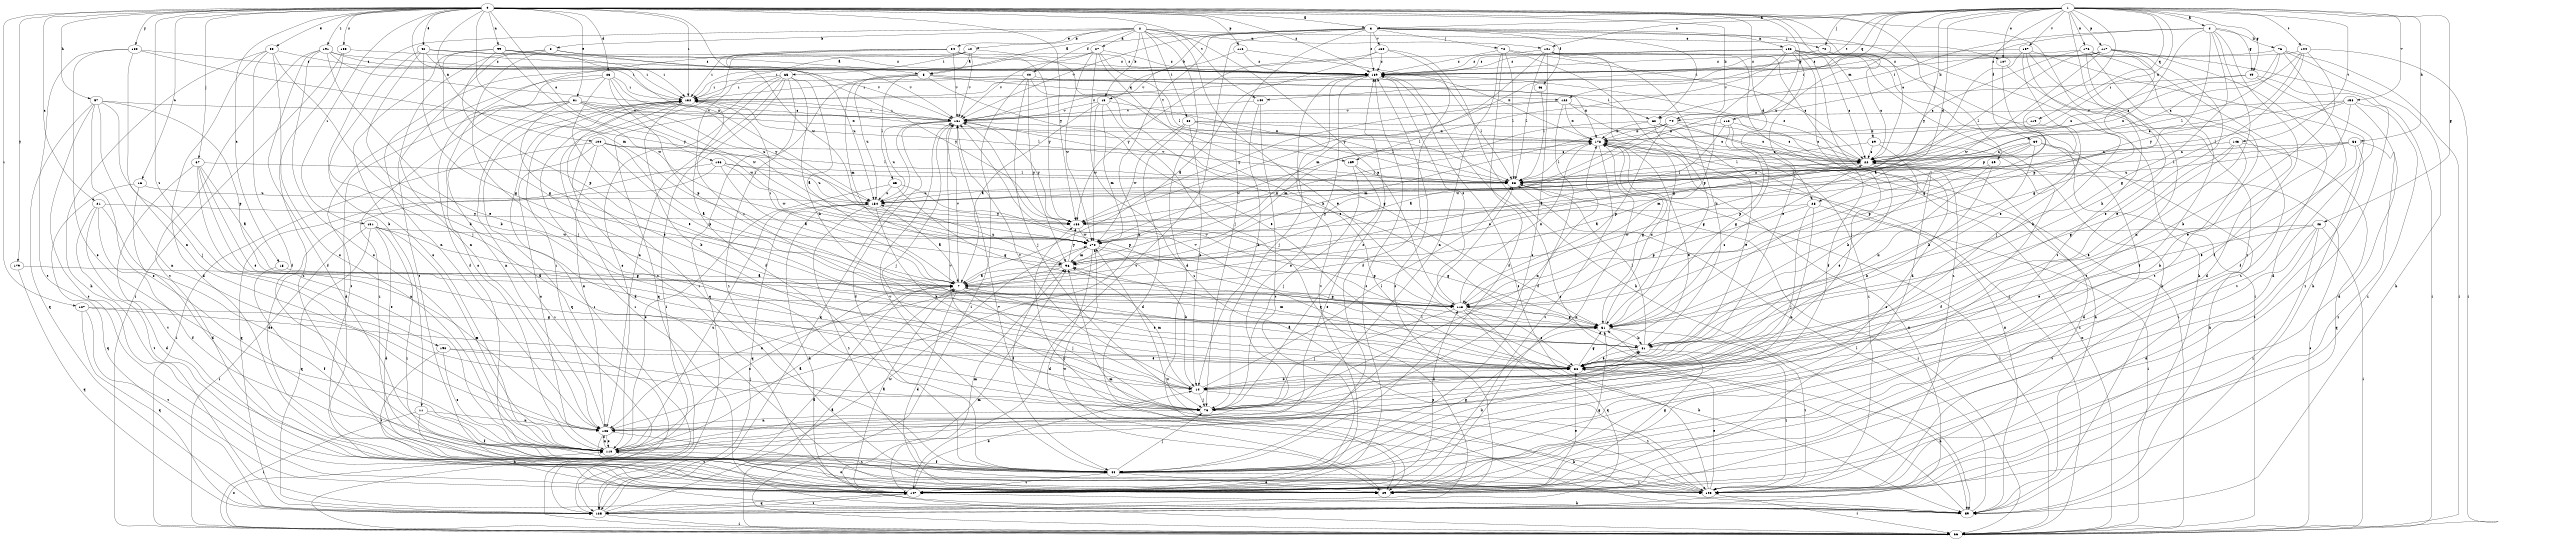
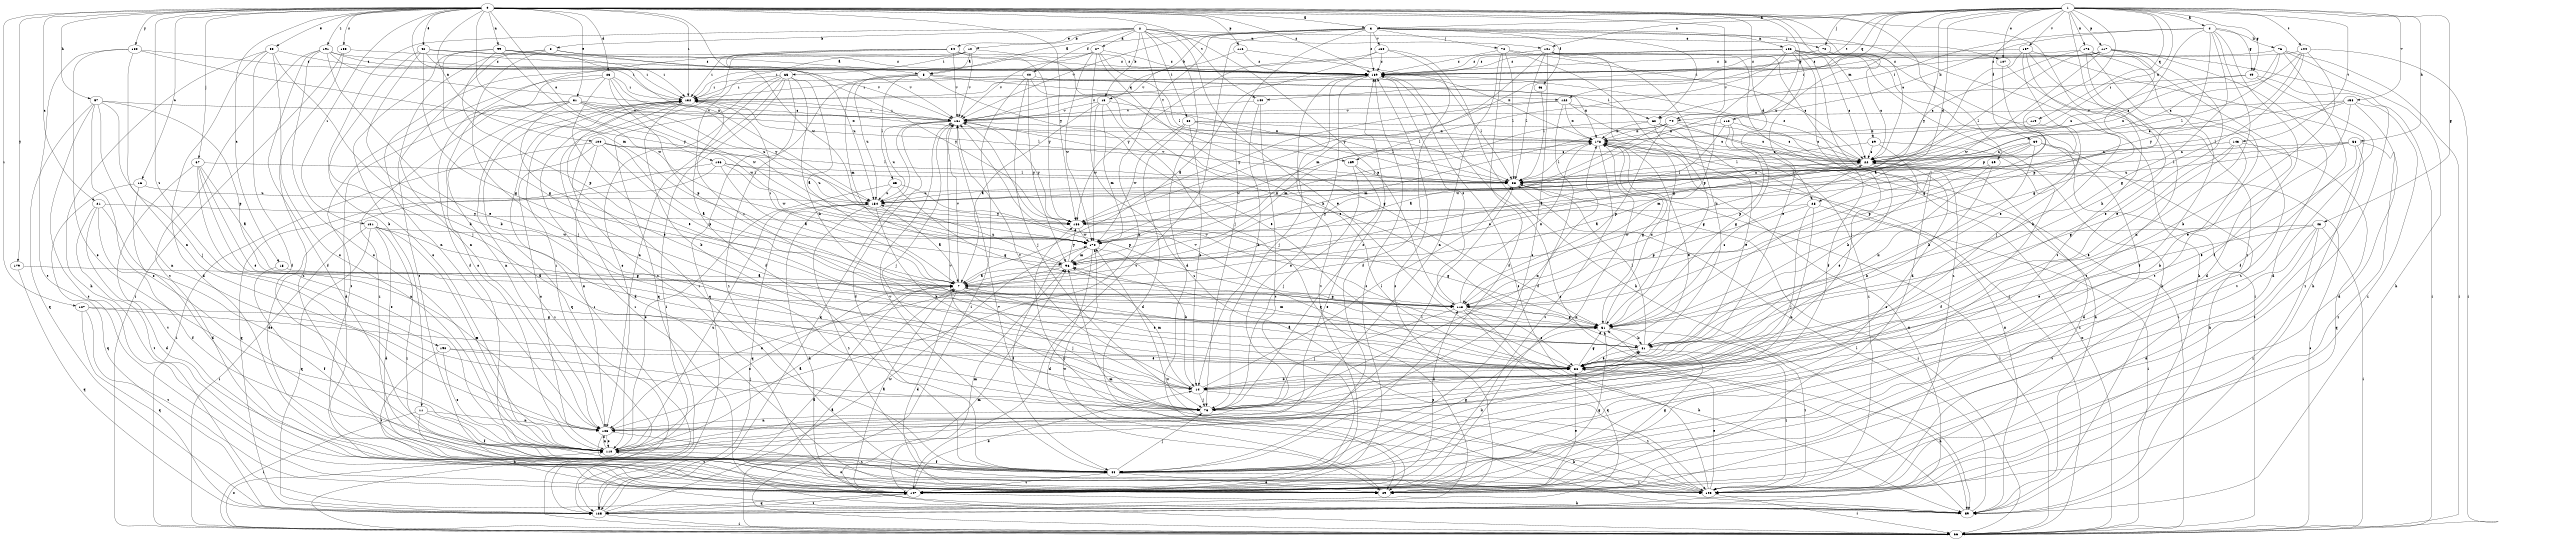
edge "170" -> "118": removed, label "p"
